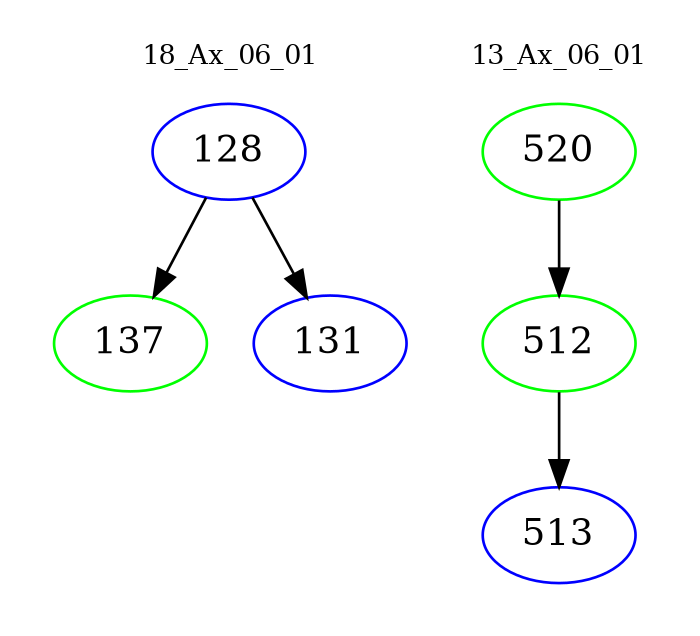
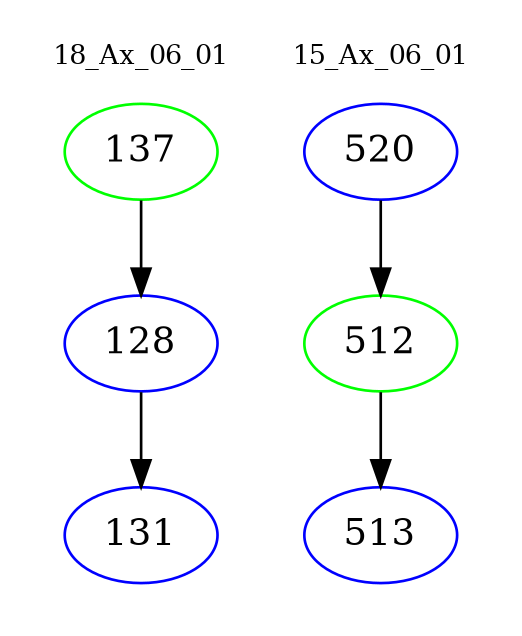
cluster "13_Ax_06_01": label "13_Ax_06_01" -> "15_Ax_06_01"
node "520": color green -> blue
edge "128" -> "137": reversed
